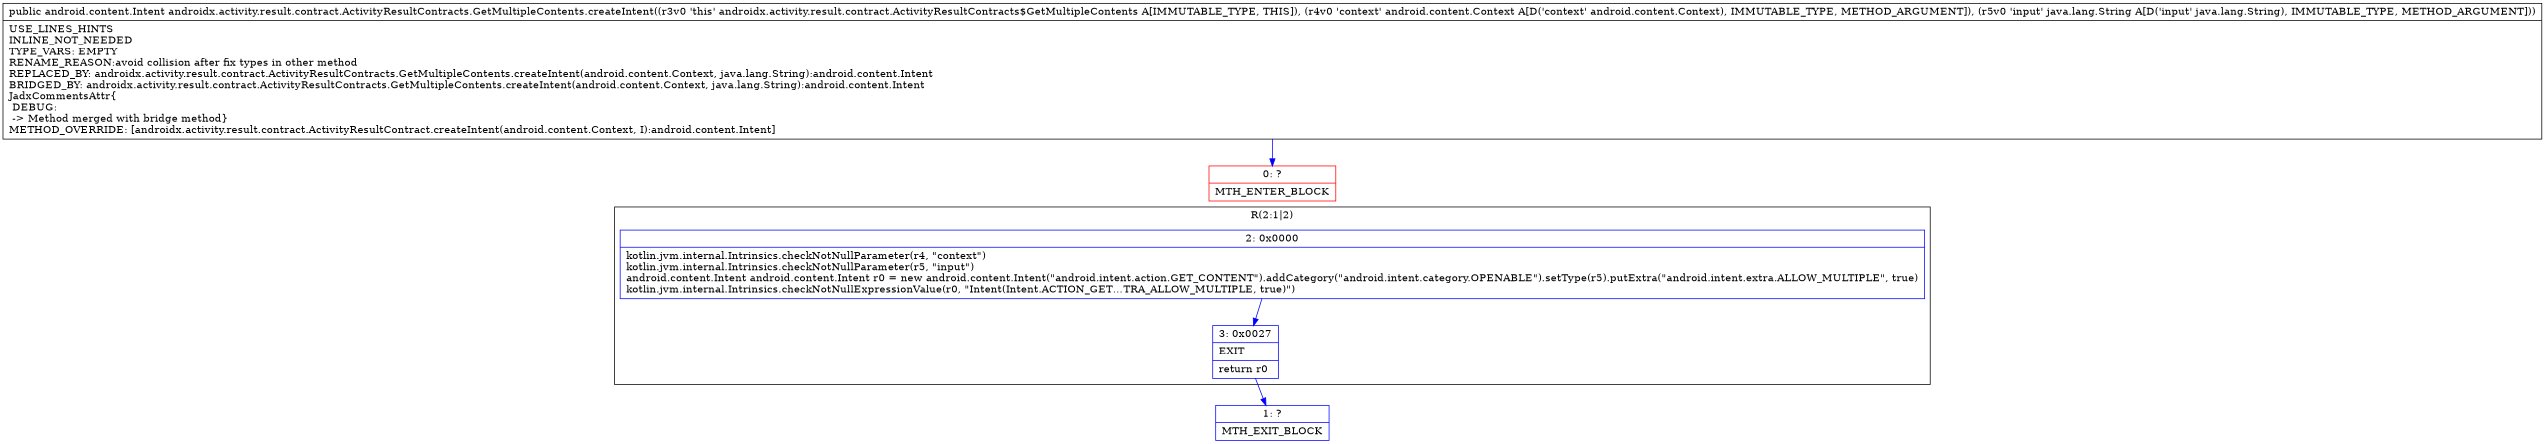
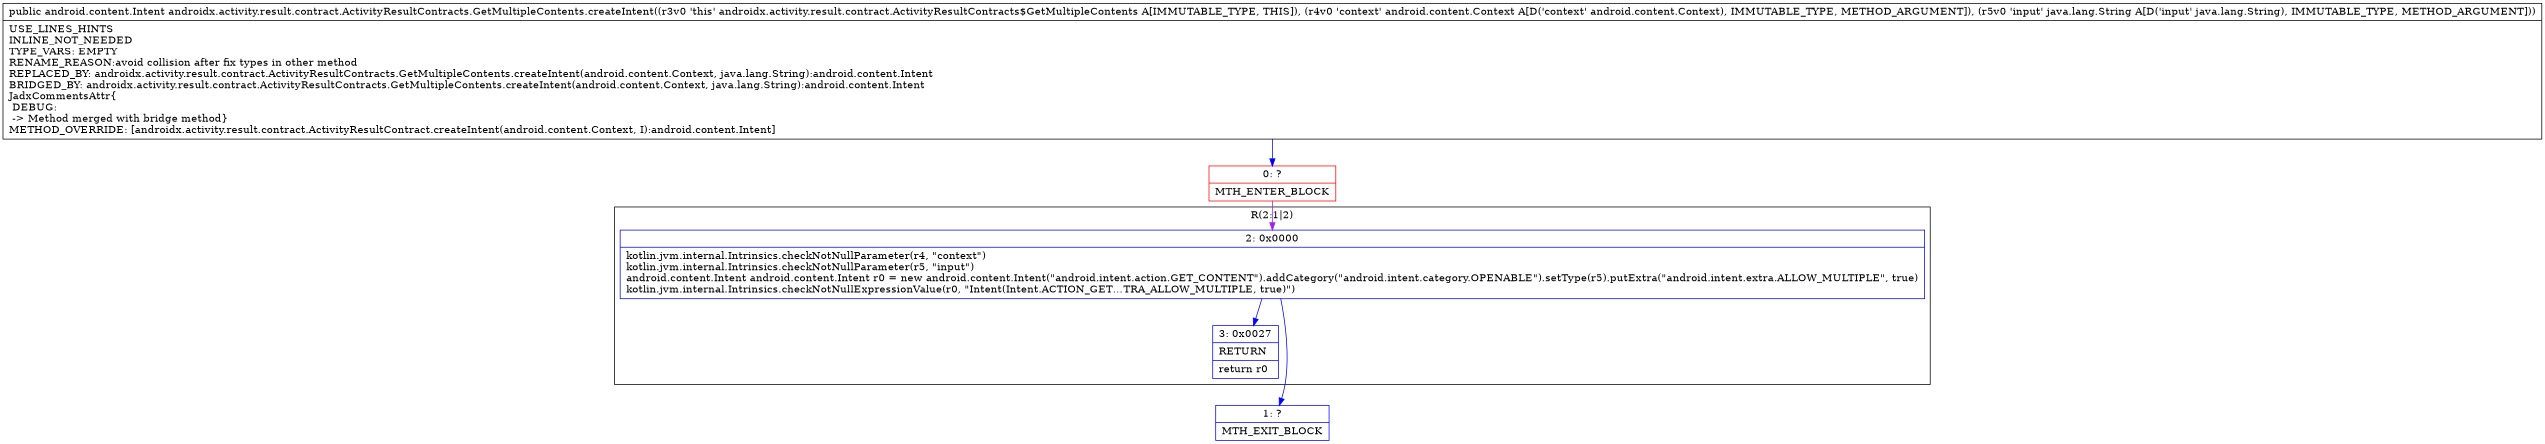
edge "0: ?" -> "2: 0x0000": added
node "3: 0x0027": text "EXIT" -> "RETURN"
edge "3: 0x0027" -> "1: ?": now "2: 0x0000" -> "1: ?"
